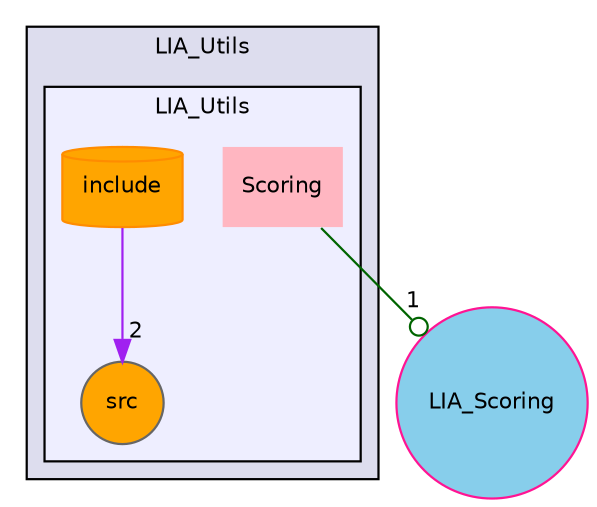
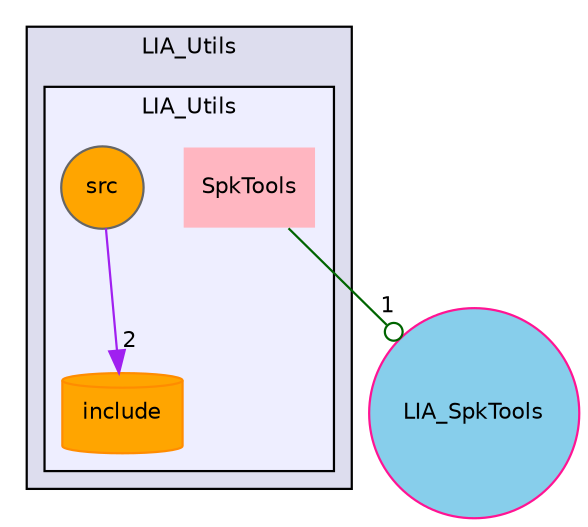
node "Scoring": label "Scoring" -> "SpkTools"
edge "include" -> "src": reversed
node "LIA_Scoring": label "LIA_Scoring" -> "LIA_SpkTools"
